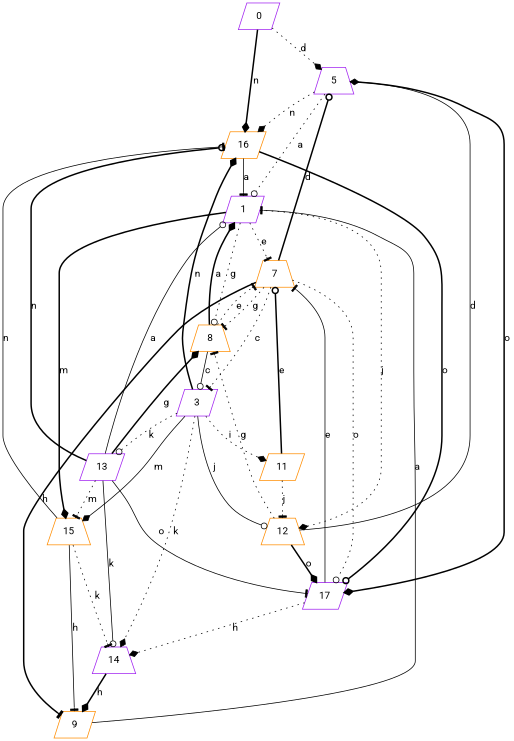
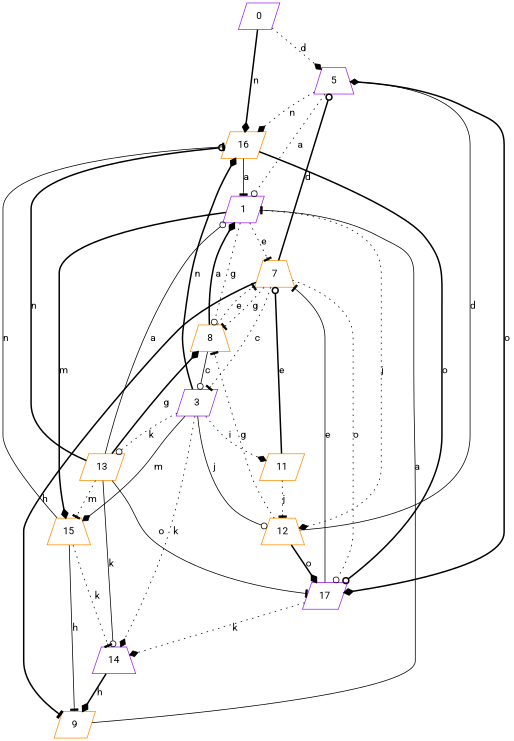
node "13": color purple -> darkorange
edge "17" -> "14": label "h" -> "k"
